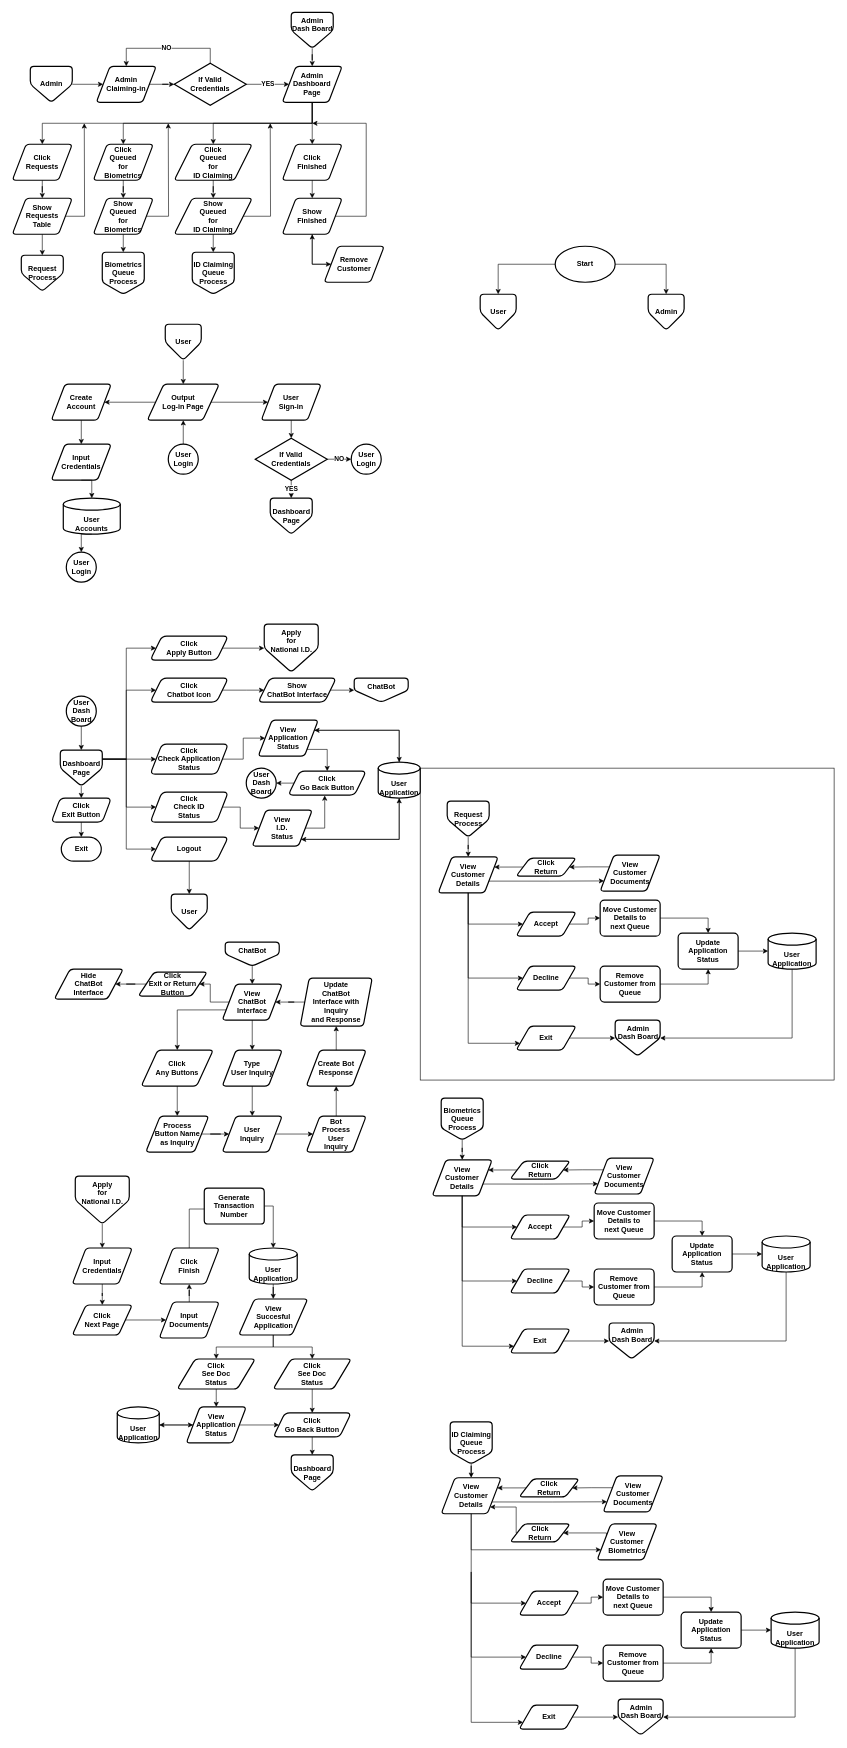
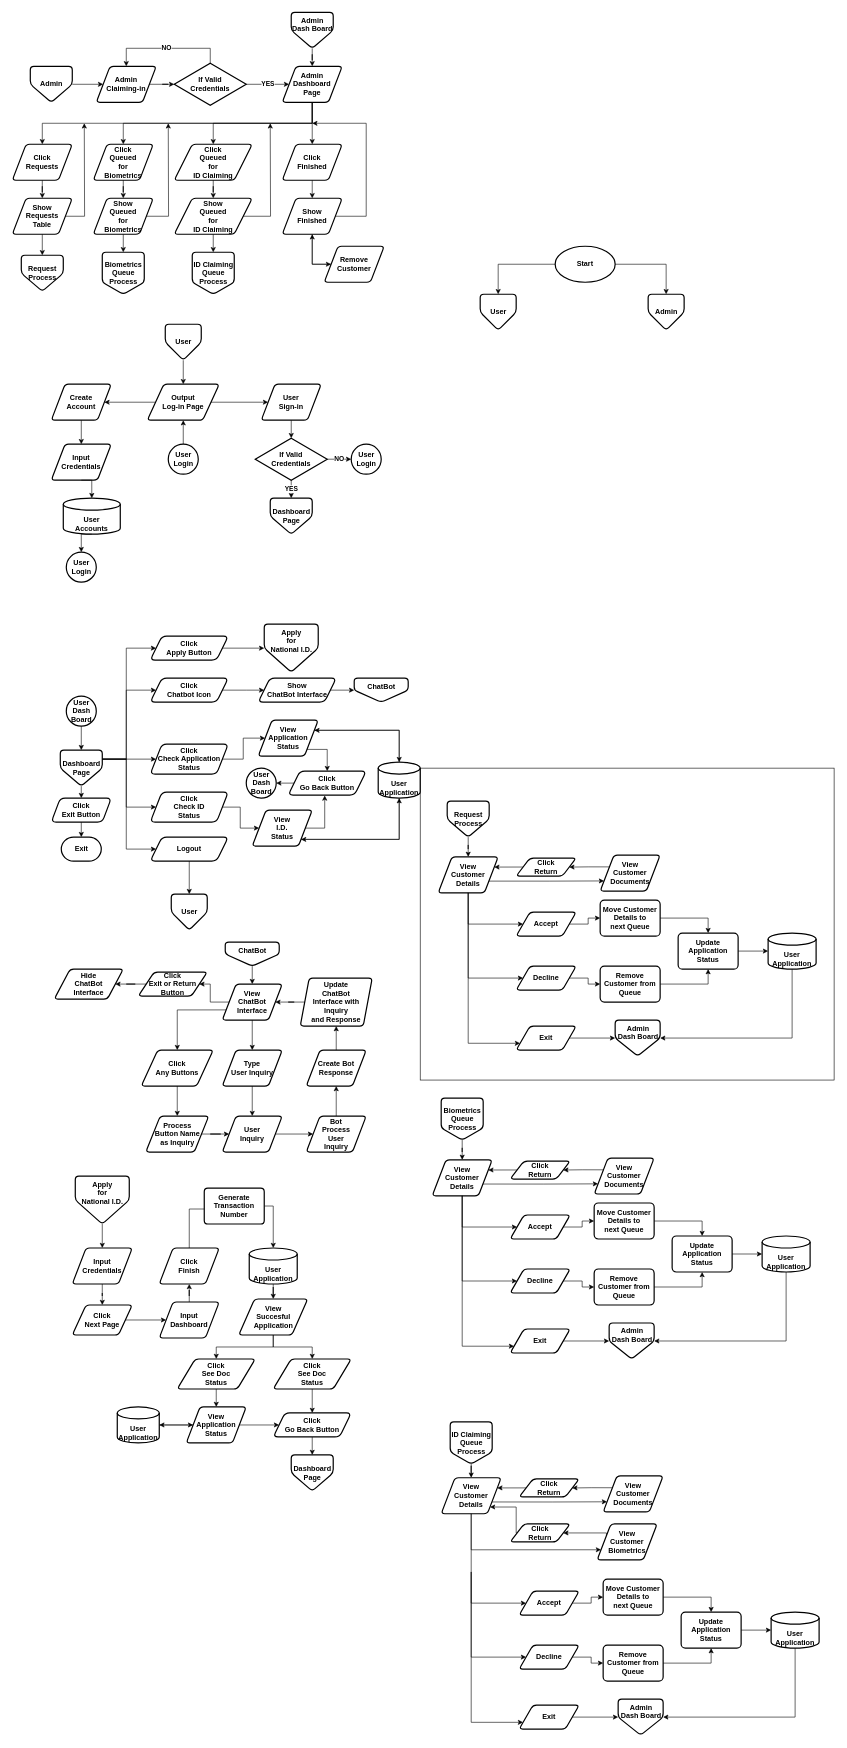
node "Input Documents": label "Input Documents" -> "Input Dashboard"
